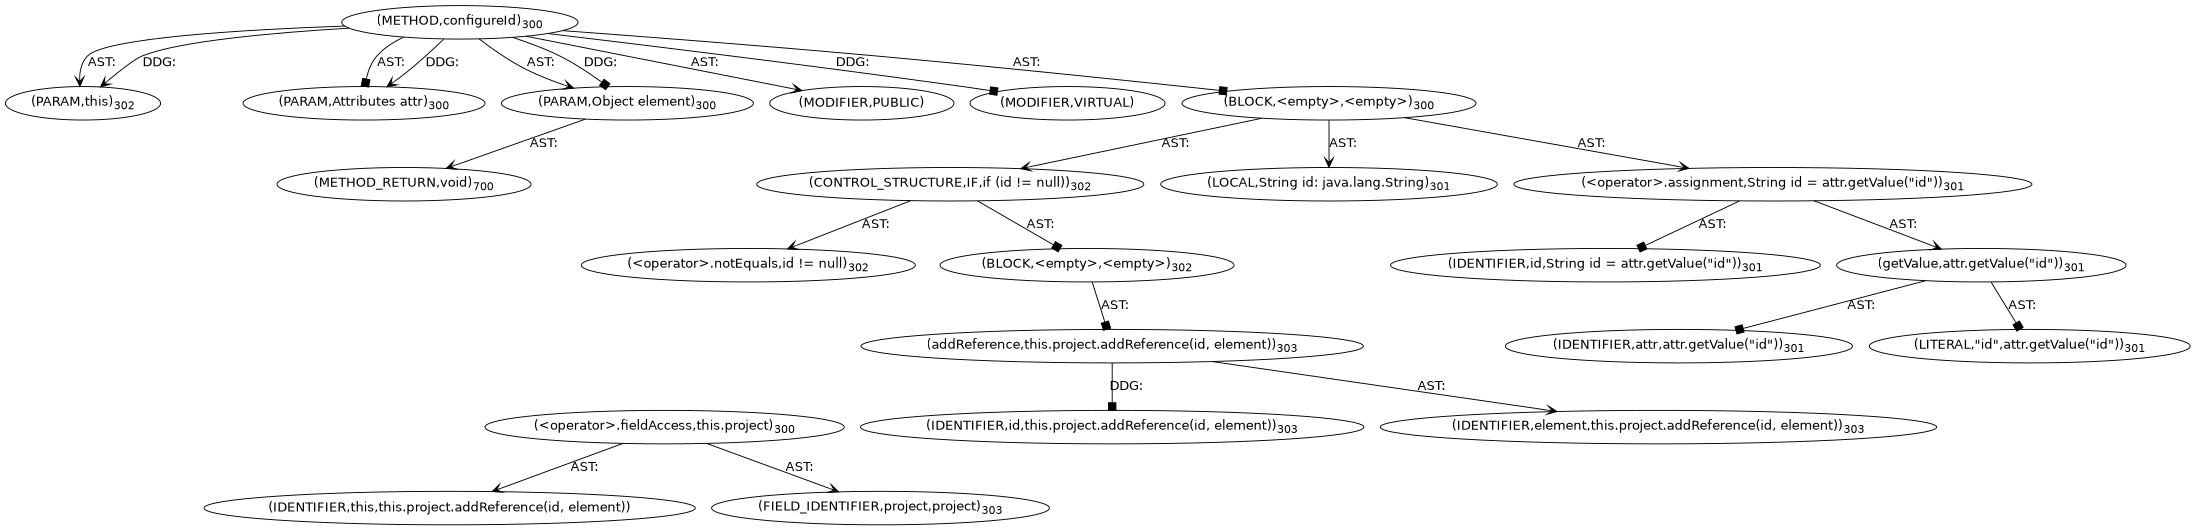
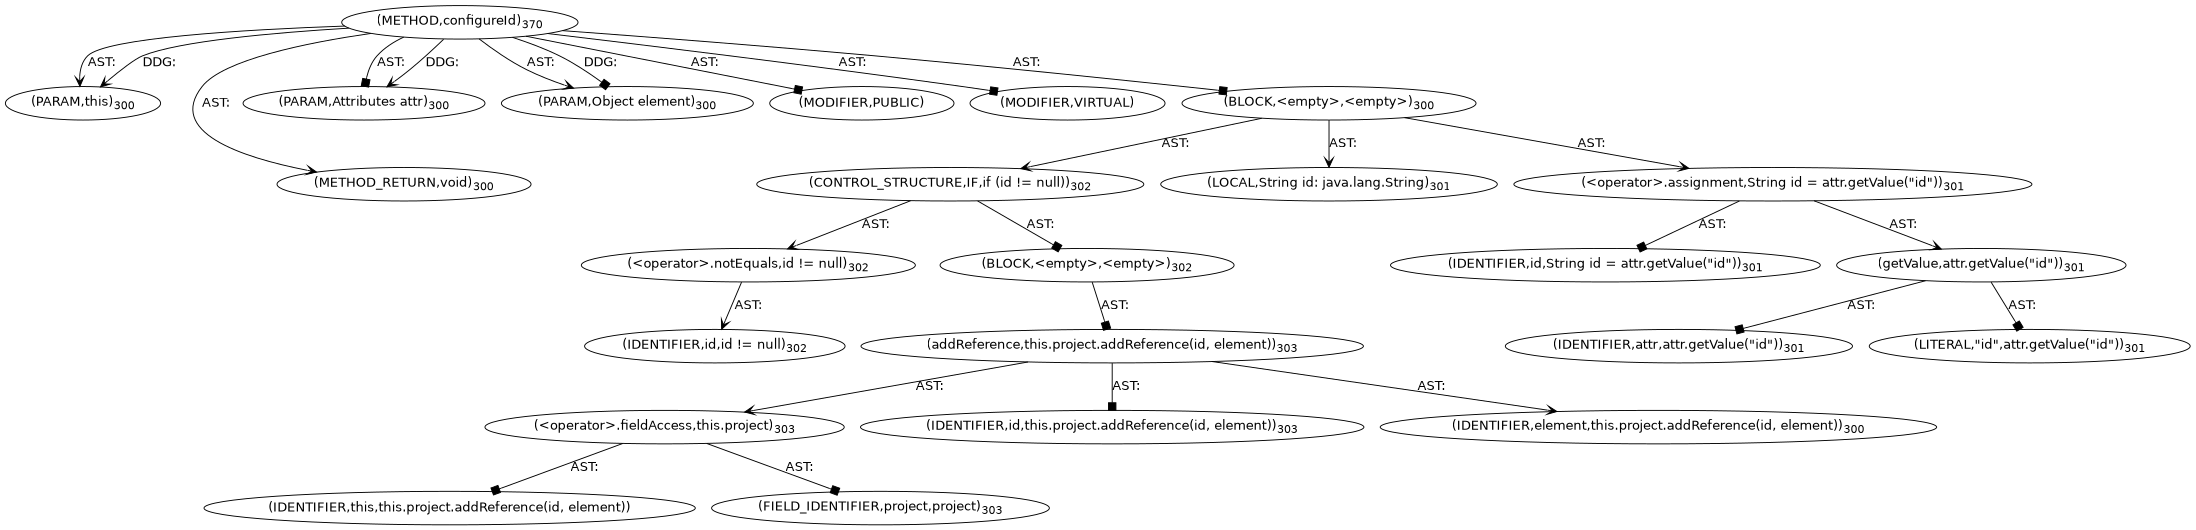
node "(METHOD,configureId)": text "300" -> "370"
edge "(METHOD,configureId)" -> "(MODIFIER,PUBLIC)": arrowhead vee -> box
edge "(METHOD,configureId)" -> "(MODIFIER,VIRTUAL)": label "DDG: " -> "AST: "
node "(PARAM,this)": text "302" -> "300"
edge "(PARAM,Object element)" -> "(METHOD_RETURN,void)": now "(METHOD,configureId)" -> "(METHOD_RETURN,void)"
node "(METHOD_RETURN,void)": text "700" -> "300"
node "(IDENTIFIER,id,id != null)": added
edge "(addReference,this.project.addReference(id, element))" -> "(<operator>.fieldAccess,this.project)": added, label "AST:"
edge "(addReference,this.project.addReference(id, element))" -> "(IDENTIFIER,id,this.project.addReference(id, element))": label "DDG: " -> "AST: "
node "(<operator>.fieldAccess,this.project)": text "300" -> "303"
node "(IDENTIFIER,element,this.project.addReference(id, element))": text "303" -> "300"
edge "(<operator>.fieldAccess,this.project)" -> "(IDENTIFIER,this,this.project.addReference(id, element))": arrowhead vee -> box
edge "(<operator>.fieldAccess,this.project)" -> "(FIELD_IDENTIFIER,project,project)": arrowhead vee -> box
